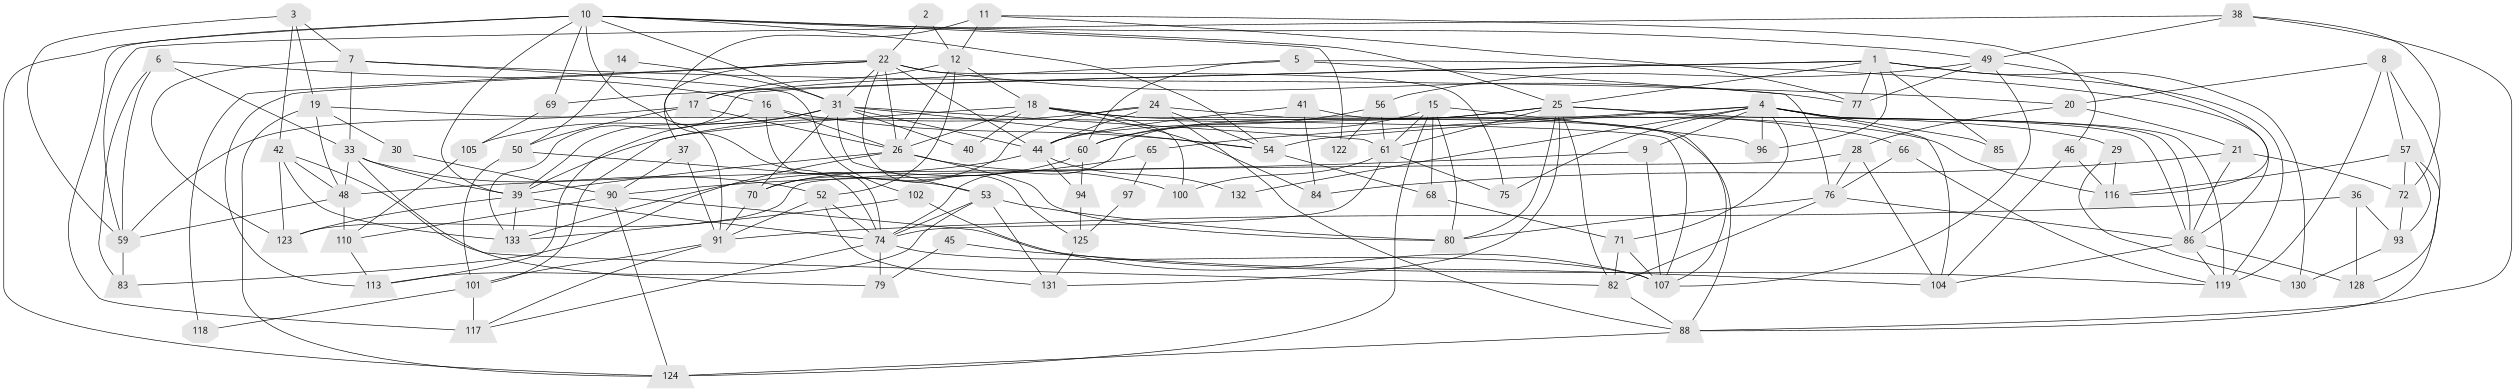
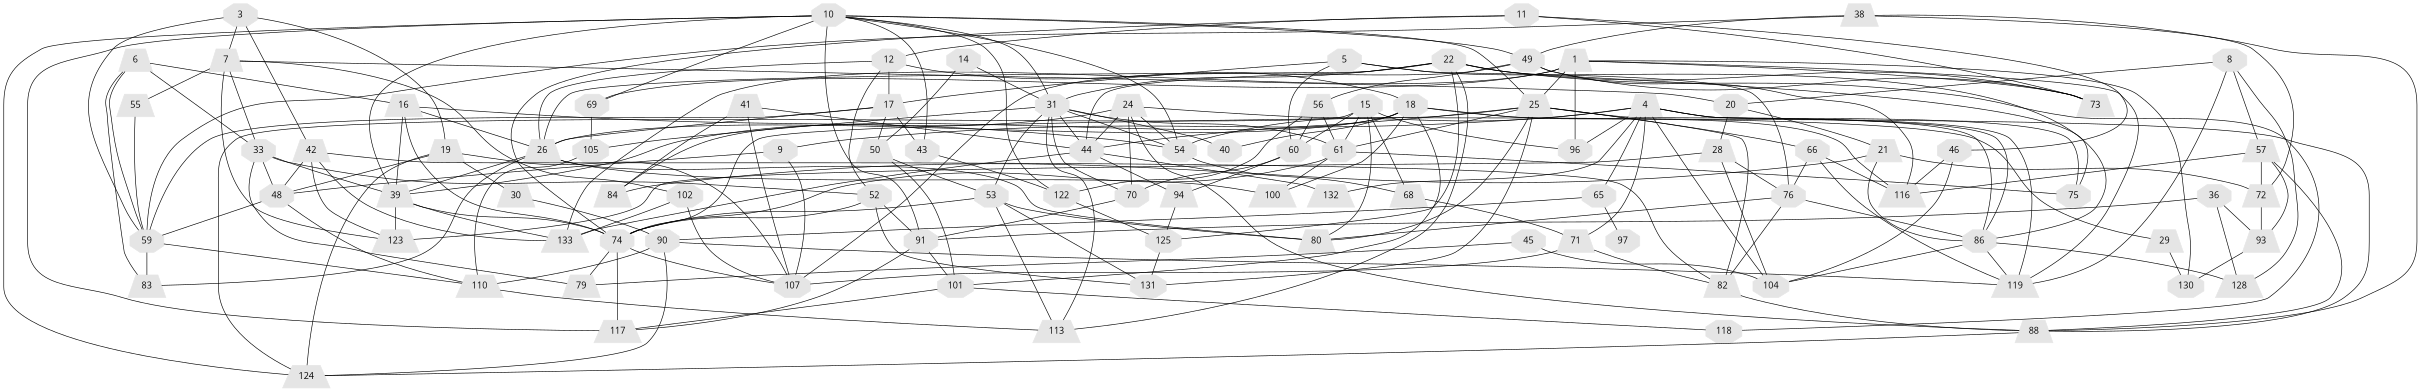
node "2": removed
node "55": added
node "77": label "77" -> "73"
node "37": removed
node "43": added
node "85": removed
edge "29" -- "116": now "66" -- "116"
edge "97" -- "125": now "122" -- "125"
edge "59" -- "110": added
